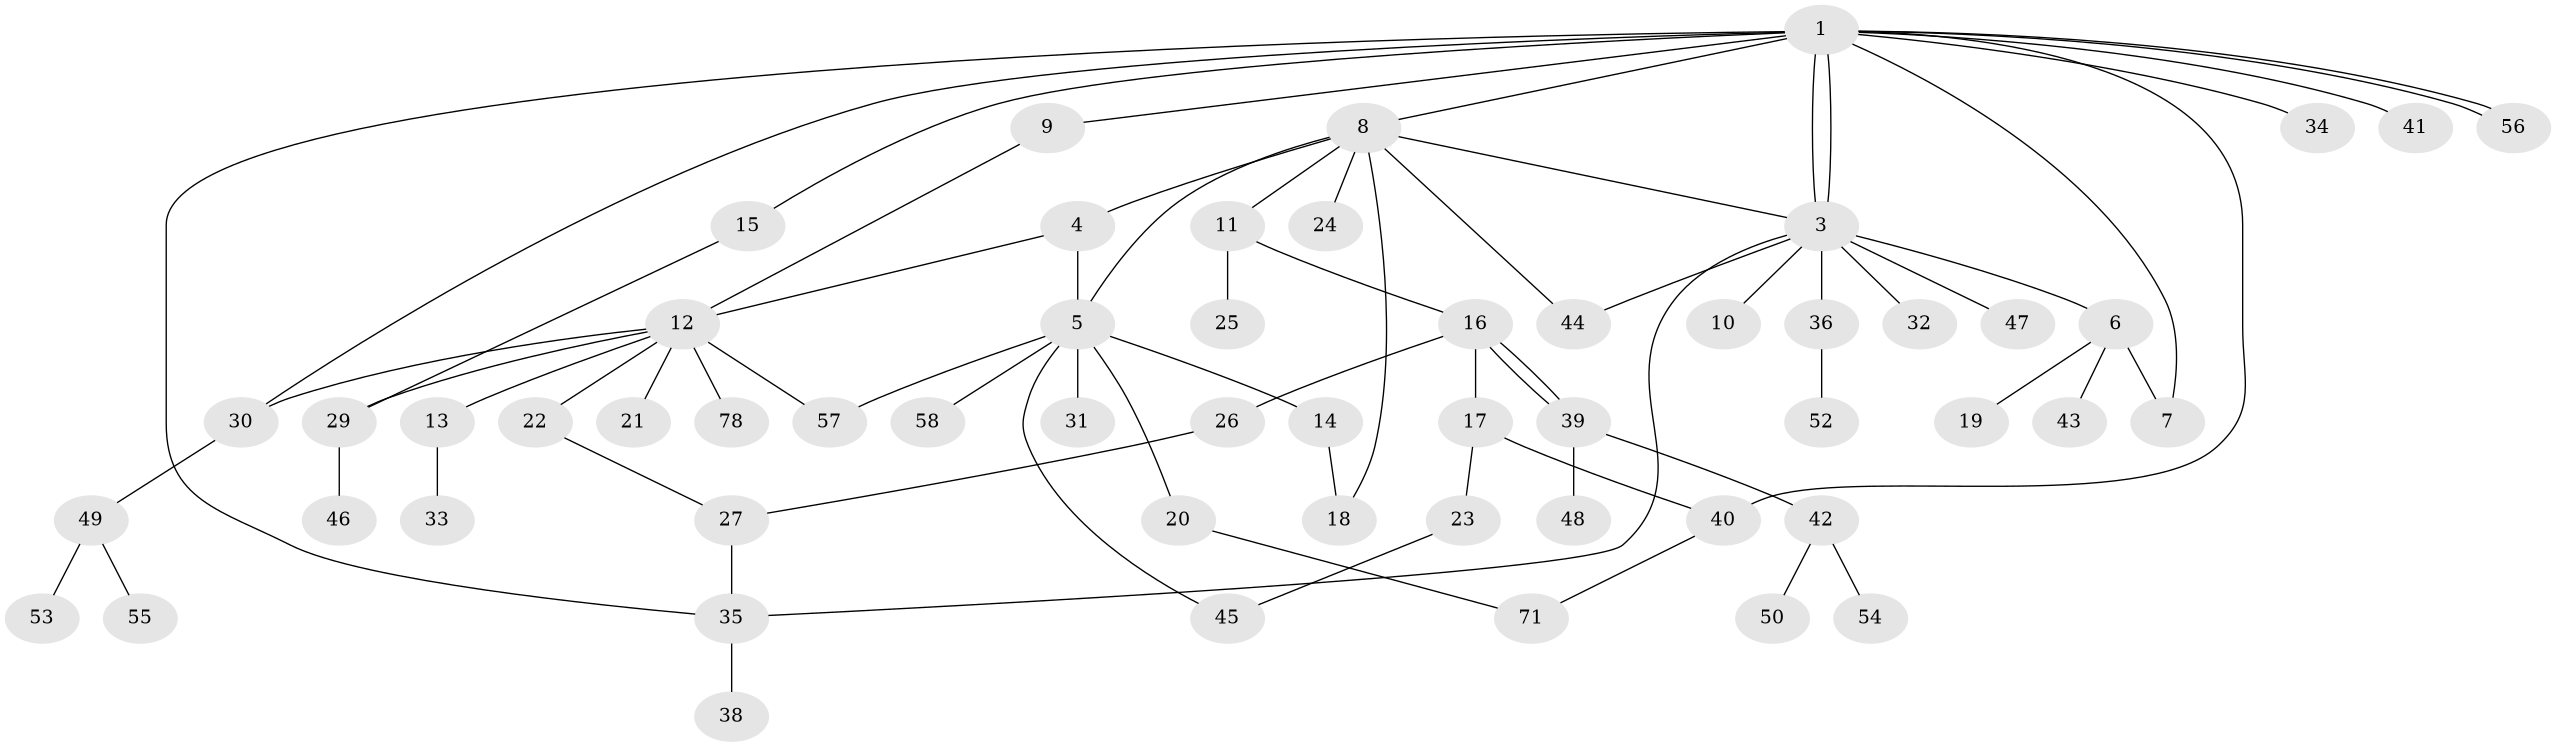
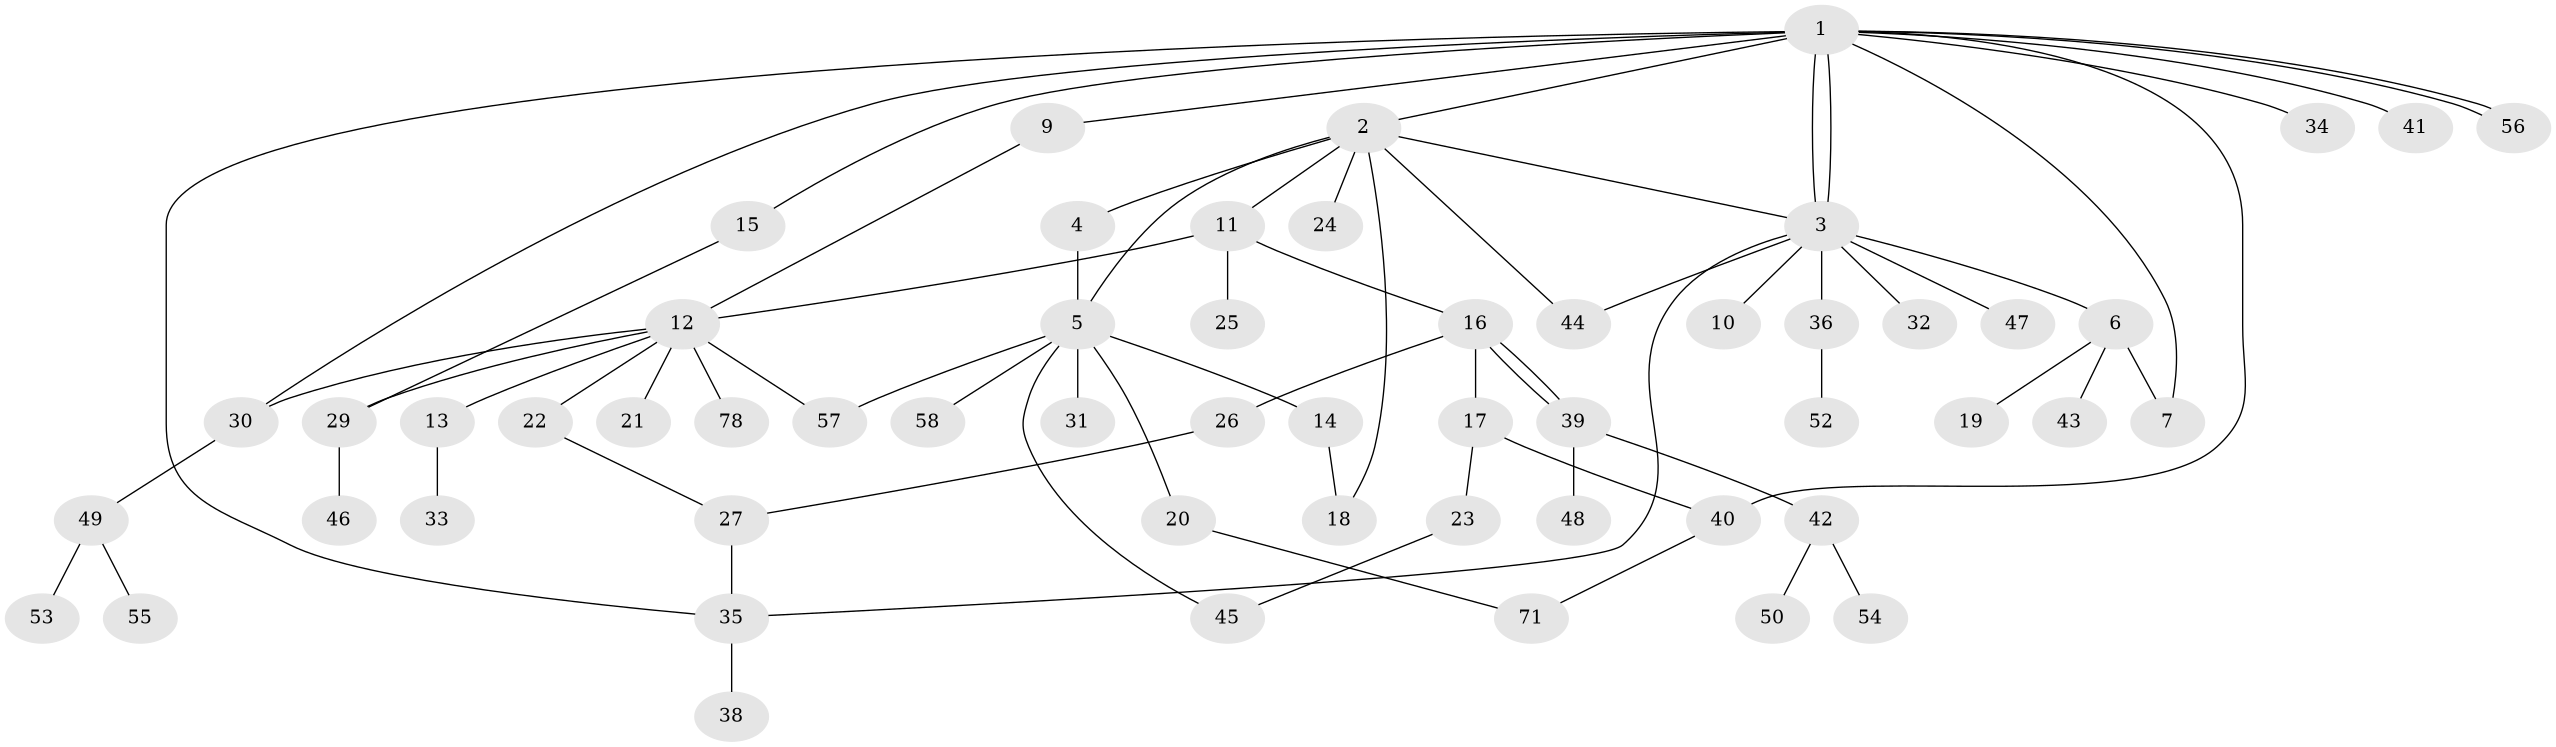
node "8": label "8" -> "2"
edge "4" -- "12": now "11" -- "12"
